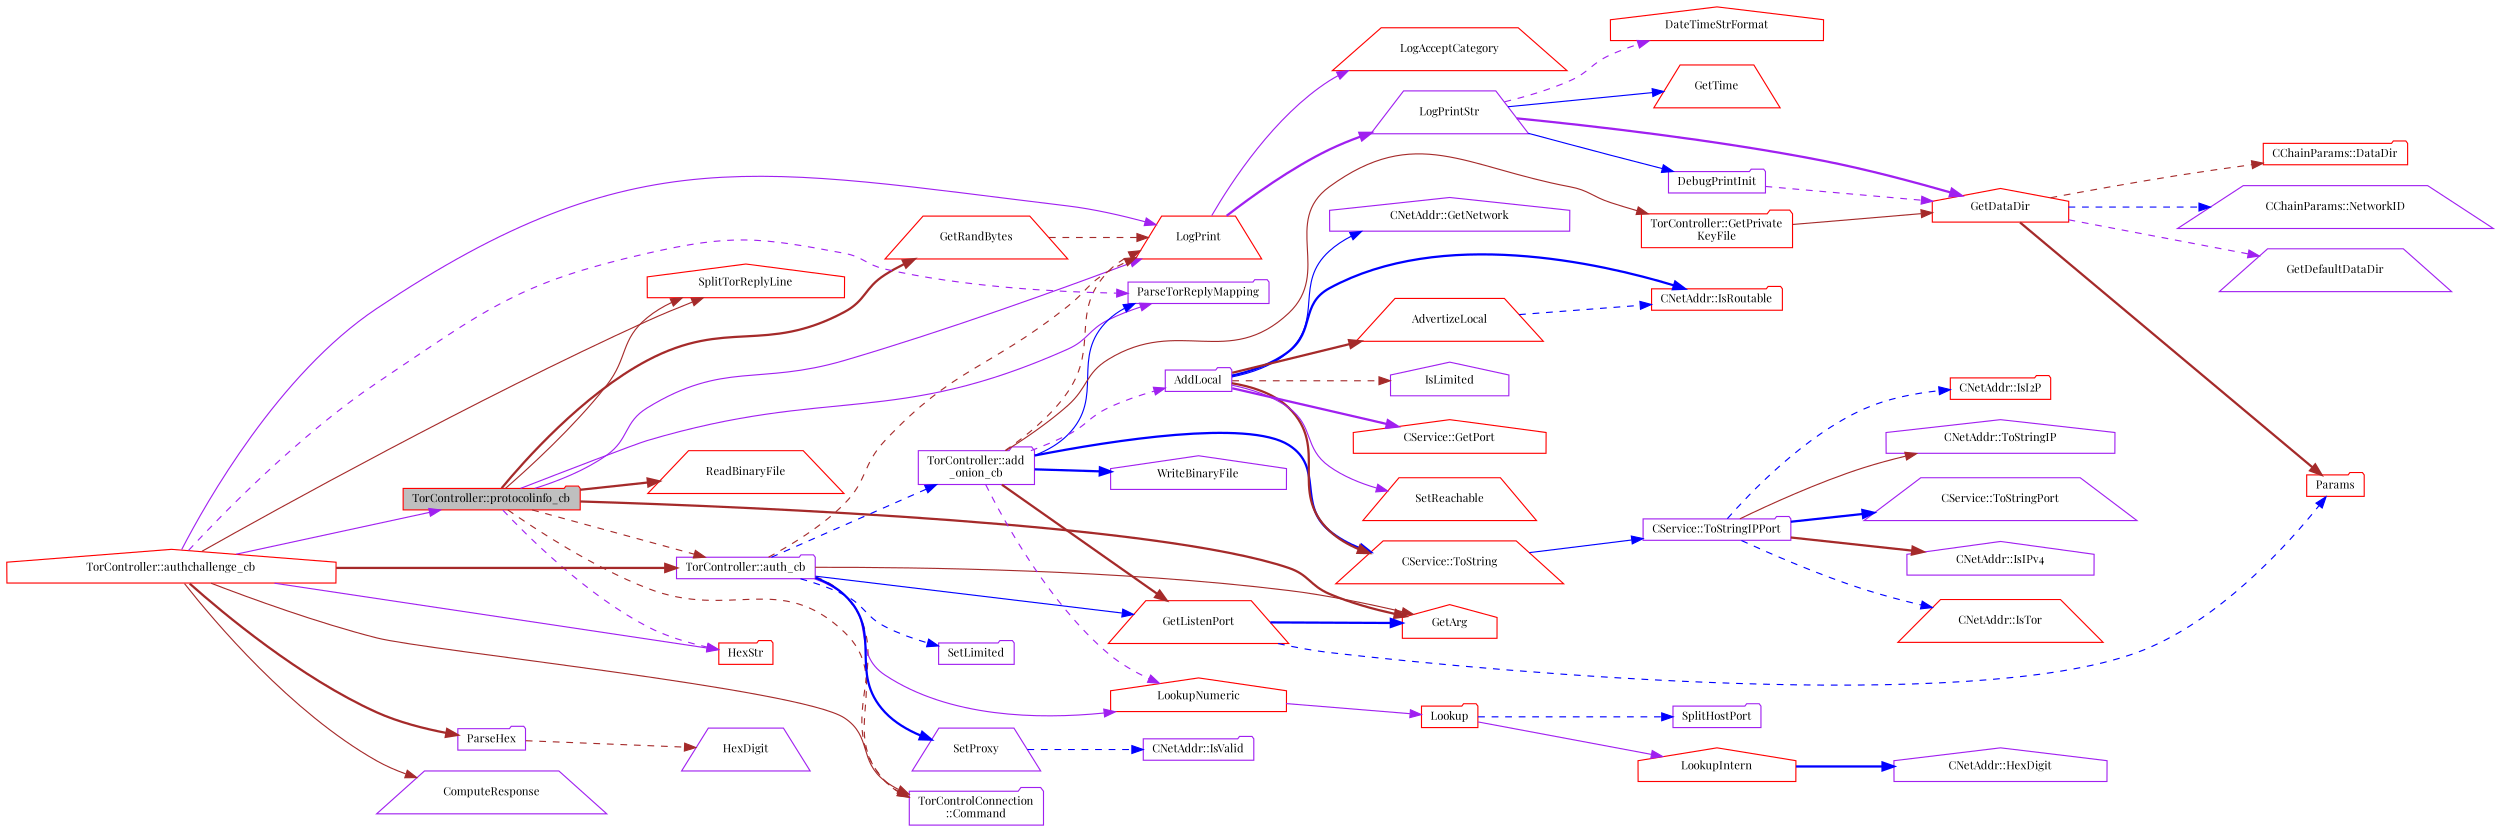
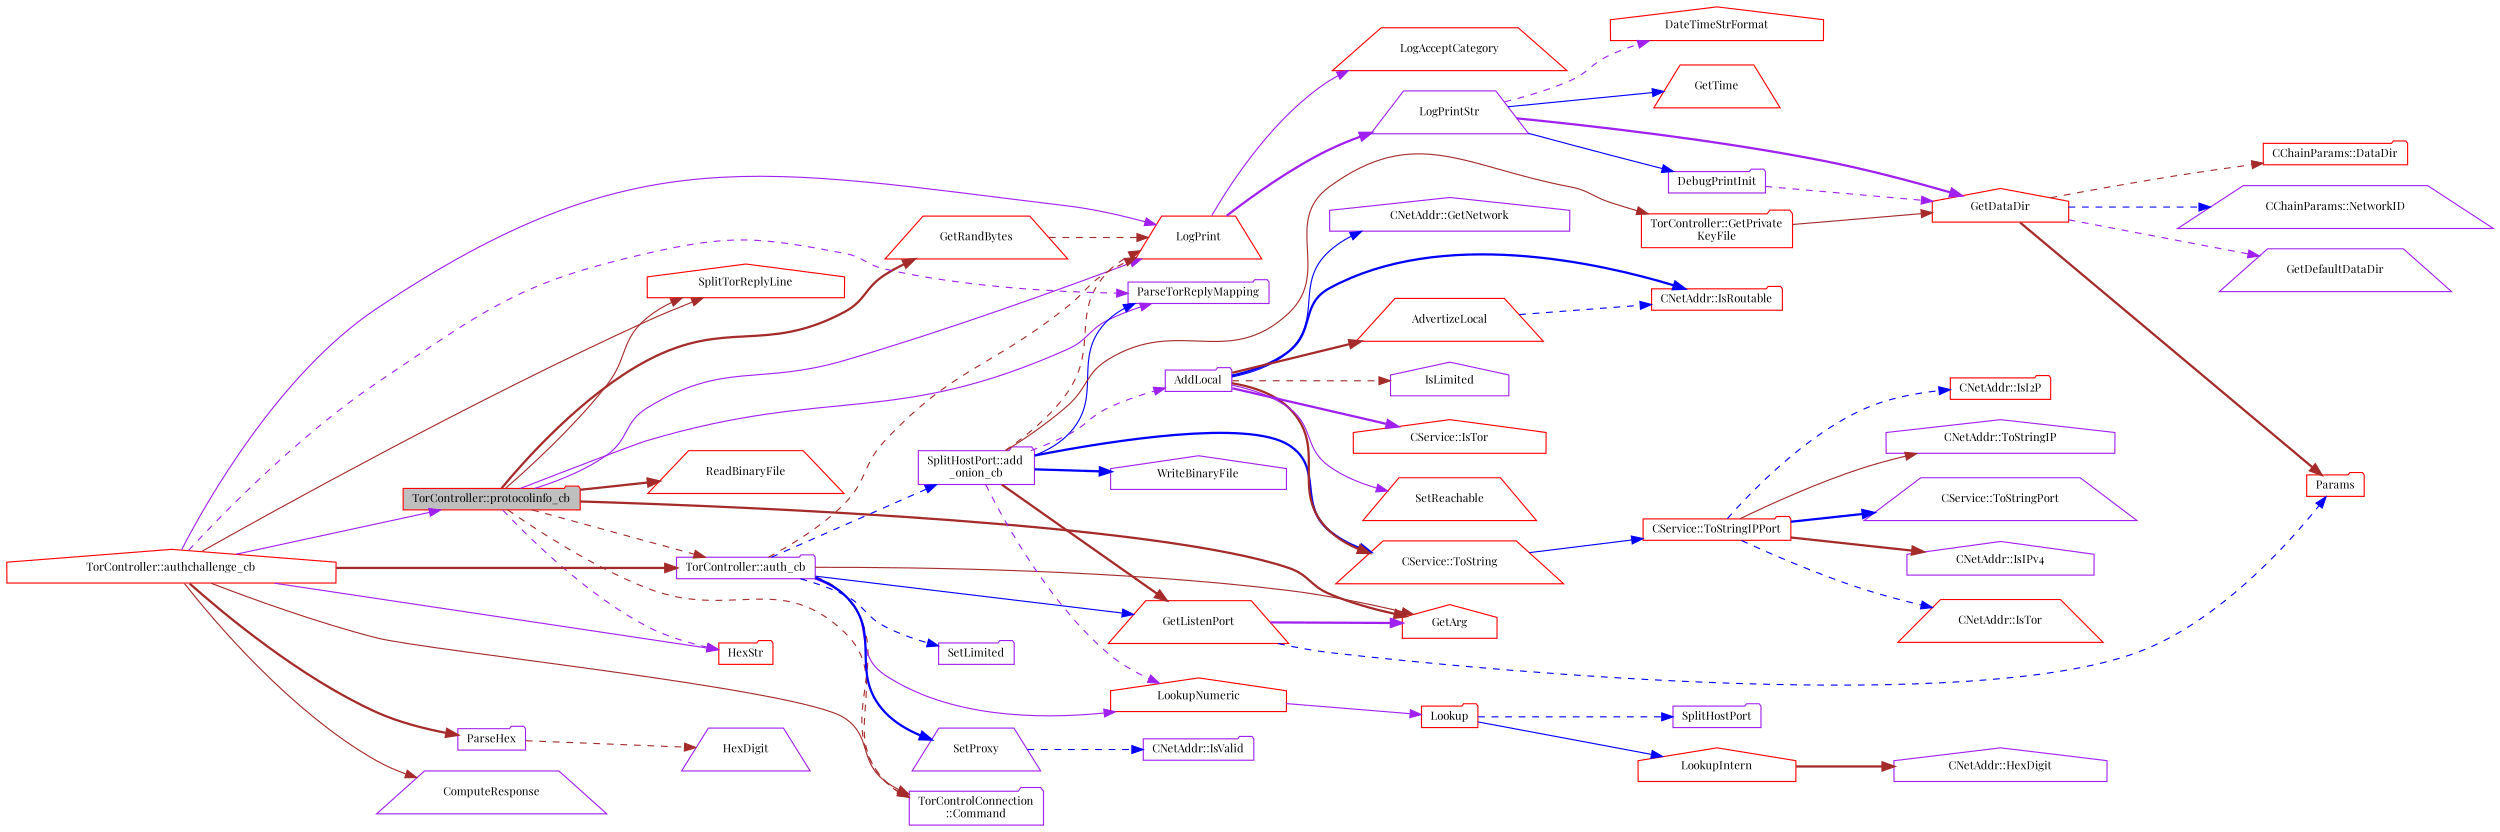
node "CService::GetPort": label "CService::GetPort" -> "CService::IsTor"
node "TorController::add _onion_cb": label "TorController::add _onion_cb" -> "SplitHostPort::add _onion_cb"
node "CService::ToStringIPPort": color purple -> red
edge "GetListenPort" -> "GetArg": color blue -> purple
edge "Lookup" -> "LookupIntern": color purple -> blue
edge "LookupIntern" -> "CNetAddr::HexDigit": color blue -> brown
